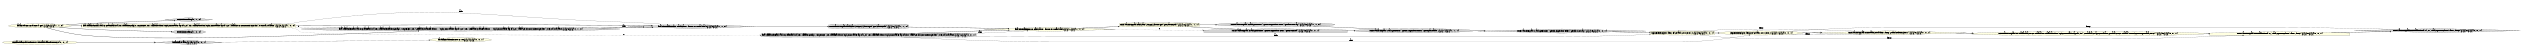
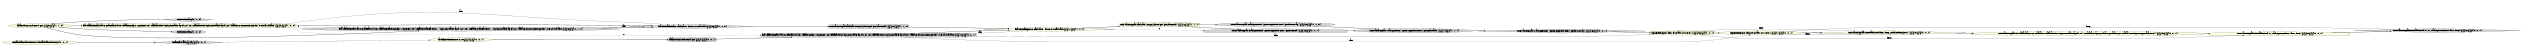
edge "kafkaProducer.send(record).get()@@@5@@@['1', '1', '0']" -> "testRunOnNothing['0', '1', '0']": reversed
node "kafkaProducer.send(record).get()@@@7@@@['0', '0', '1']": added
